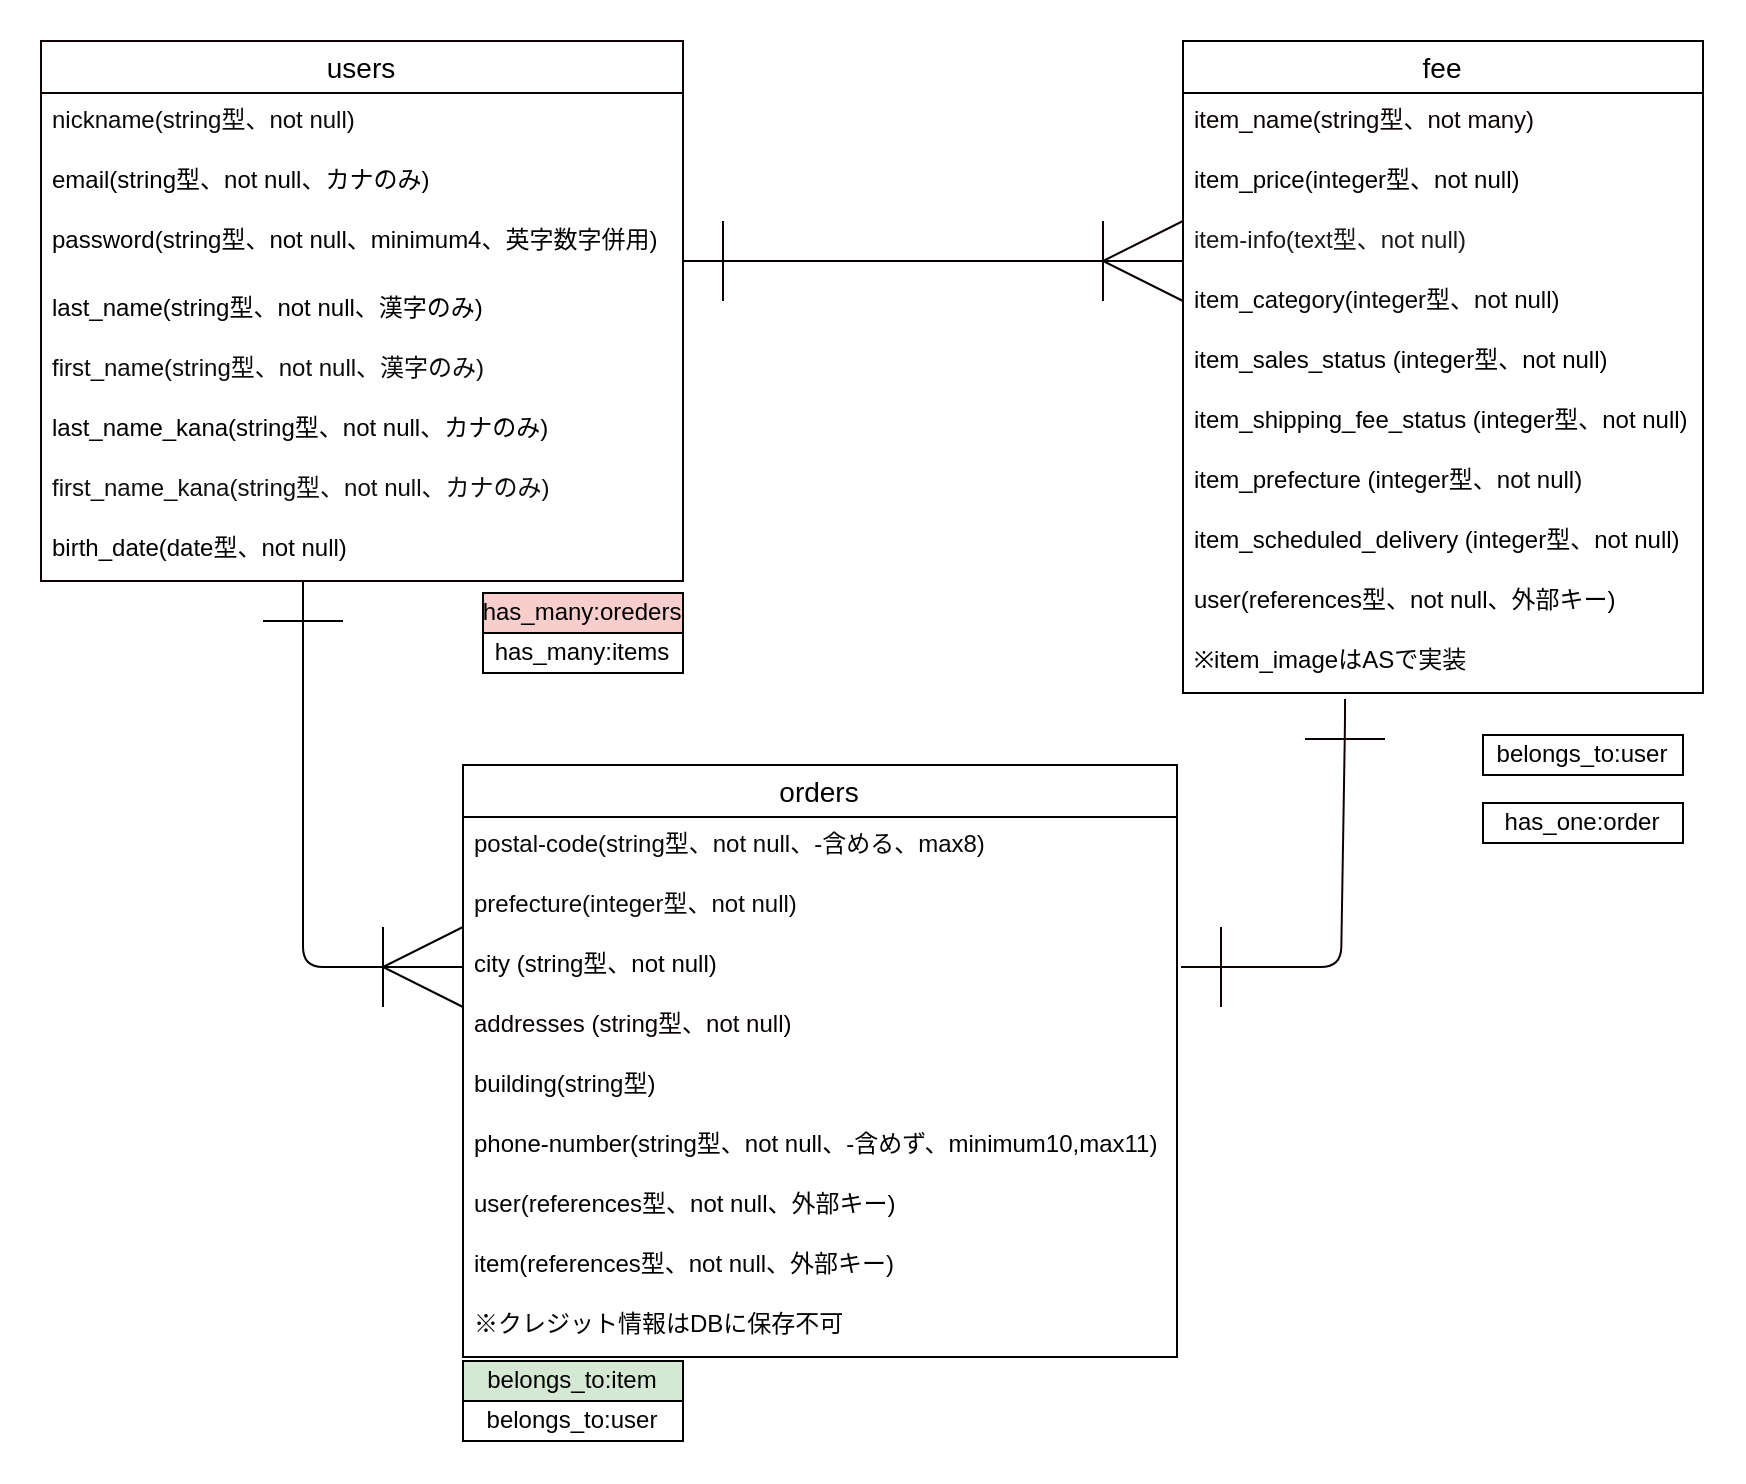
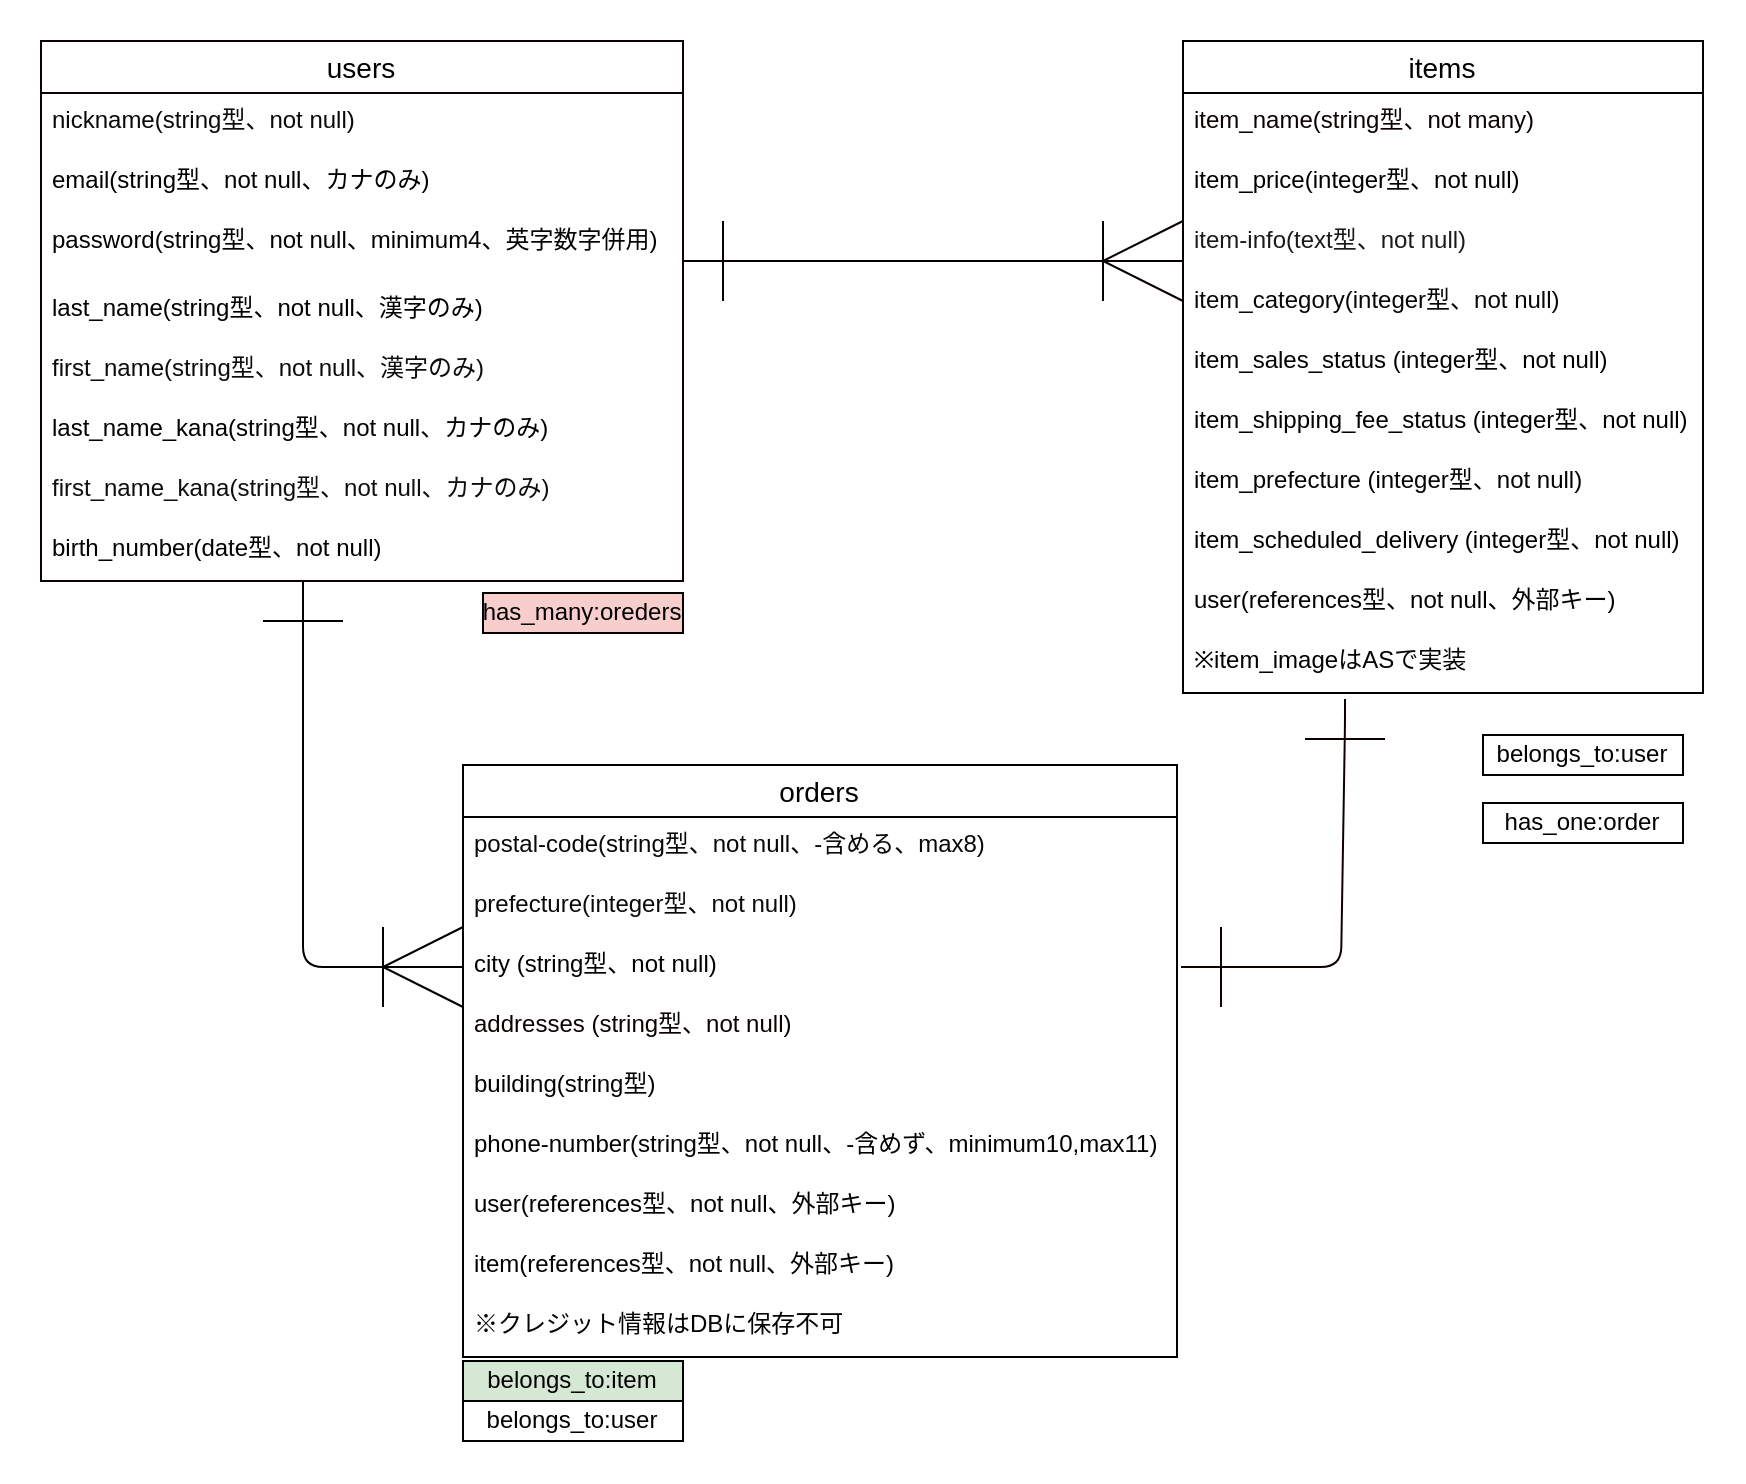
node "fee": label "fee" -> "items"
node "birth_date(date型、not null)": label "birth_date(date型、not null)" -> "birth_number(date型、not null)"
node "has_many:items": removed
